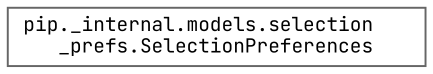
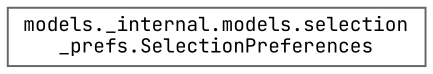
node "pip._internal.models.selection _prefs.SelectionPreferences": label "pip._internal.models.selection _prefs.SelectionPreferences" -> "models._internal.models.selection _prefs.SelectionPreferences"
